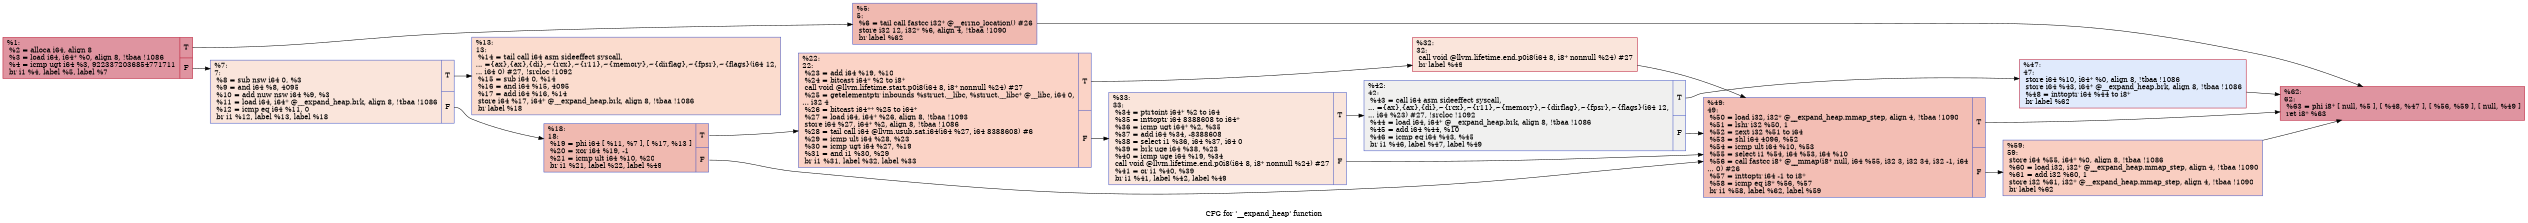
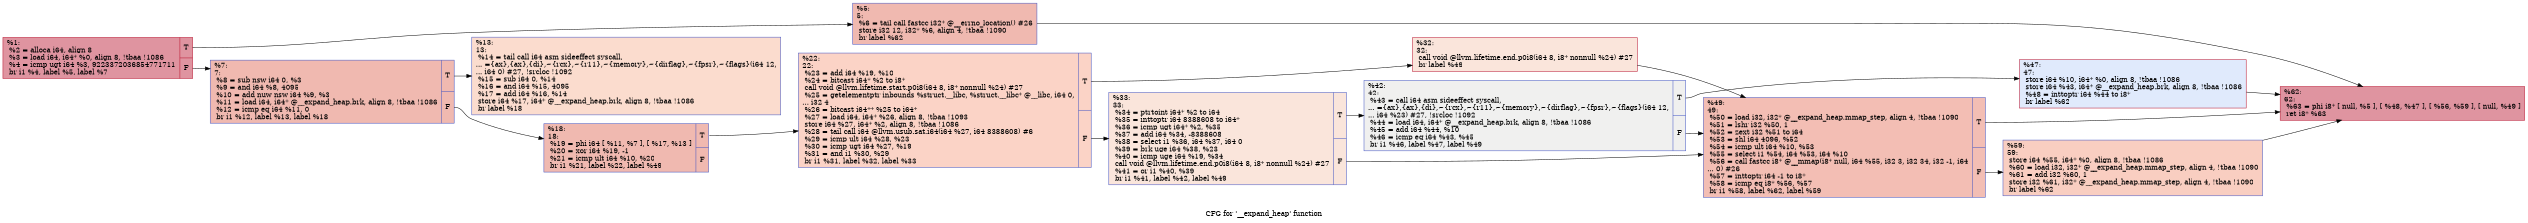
node "%7:": fillcolor #f4c5ad70 -> #de614d70
edge "%18:" -> "%49:": removed
